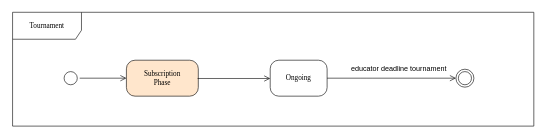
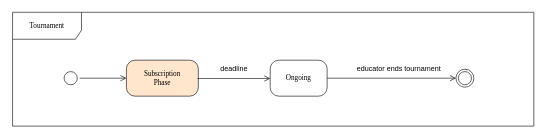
node "deadline": added
node "educator deadline tournament": label "educator deadline tournament" -> "educator ends tournament"
